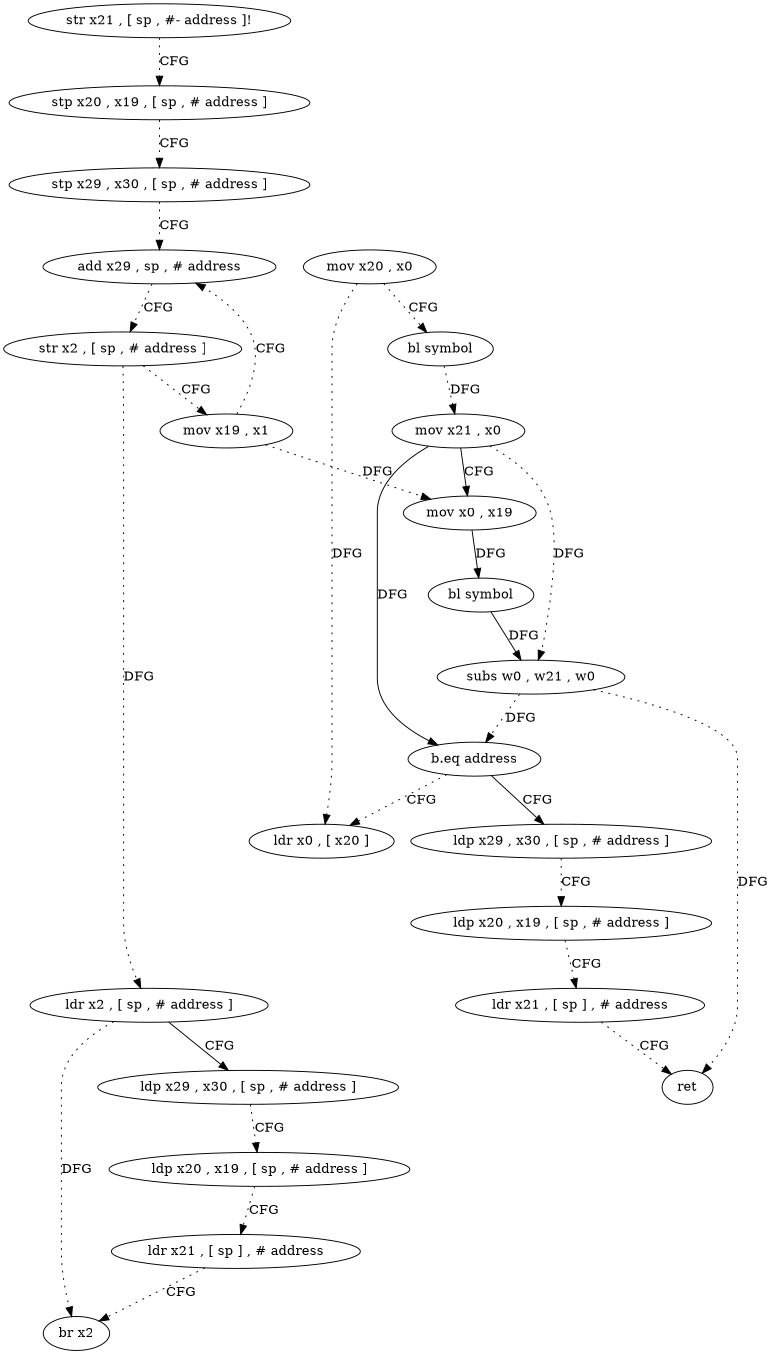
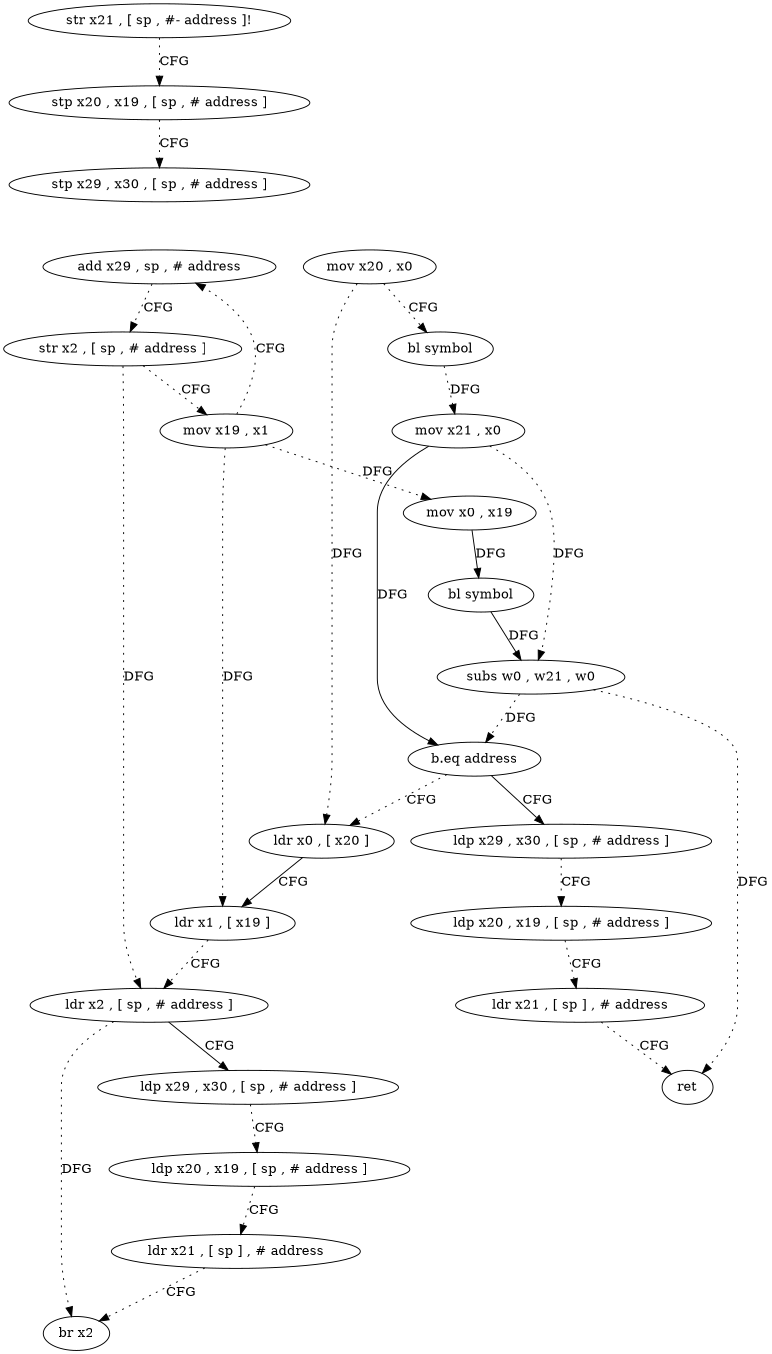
edge "stp x29 , x30 , [ sp , # address ]" -> "add x29 , sp , # address": removed, label "CFG"
edge "mov x21 , x0" -> "mov x0 , x19": removed, label "CFG"
node "ldr x1 , [ x19 ]": added
